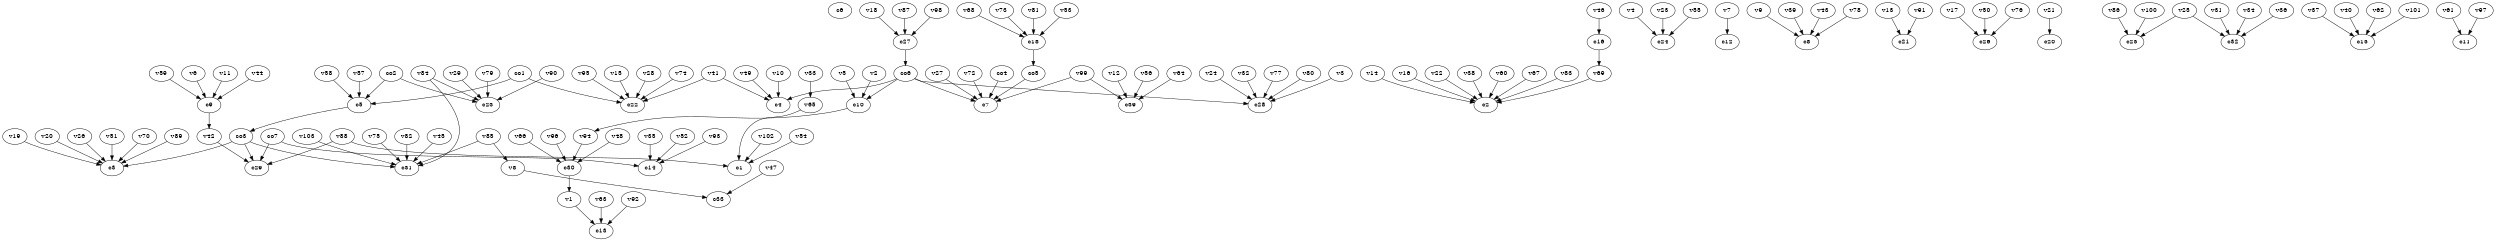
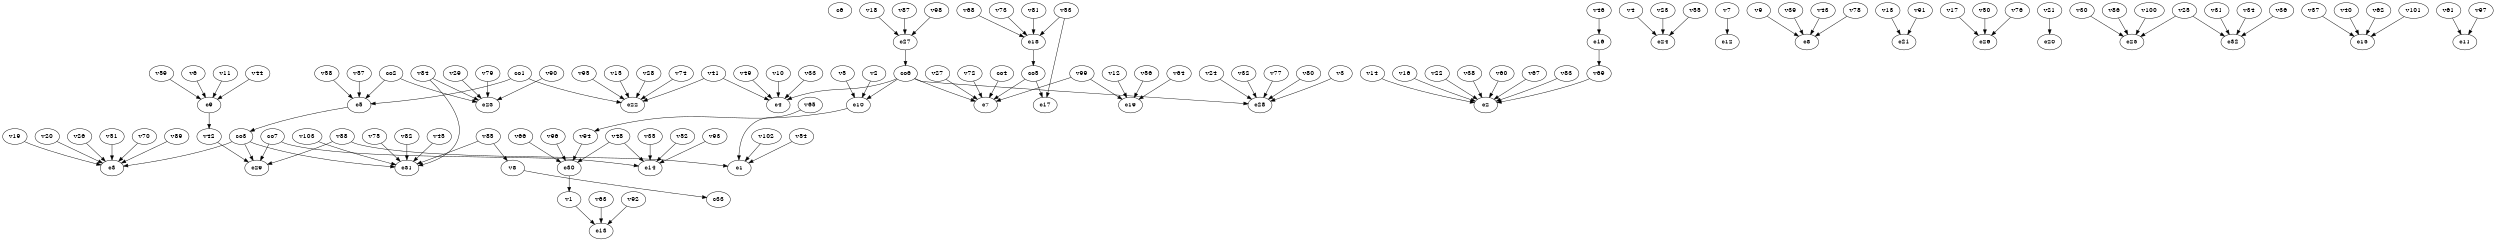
node "v30": added
edge "v33" -> "v65": now "v33" -> "c4"
node "c17": added
node "c39": label "c39" -> "c19"
edge "v48" -> "c14": added
node "v47": removed
